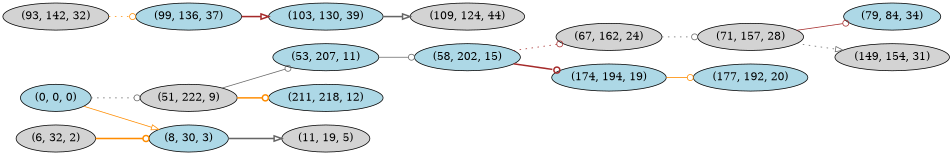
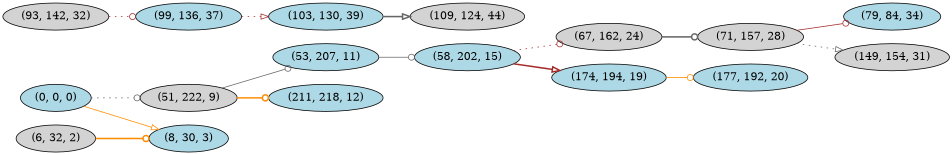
edge "(93, 142, 32)" -> "(99, 136, 37)": color darkorange -> brown
edge "(99, 136, 37)" -> "(103, 130, 39)": style bold -> dotted
edge "(67, 162, 24)" -> "(71, 157, 28)": style dotted -> bold
edge "(58, 202, 15)" -> "(174, 194, 19)": arrowhead odot -> onormal
node "(11, 19, 5)": removed
